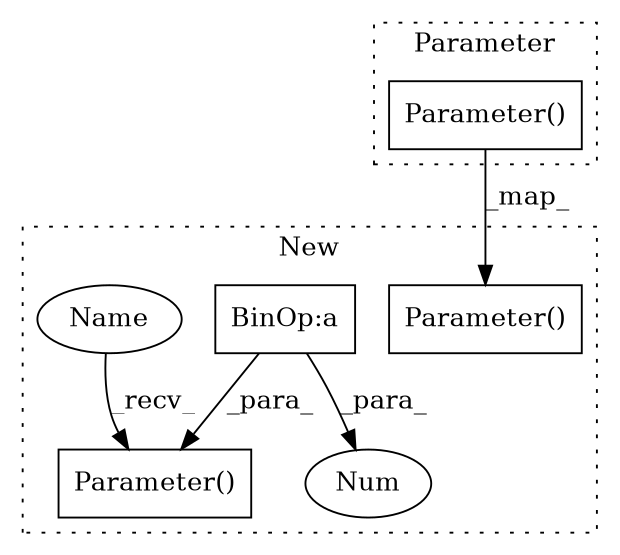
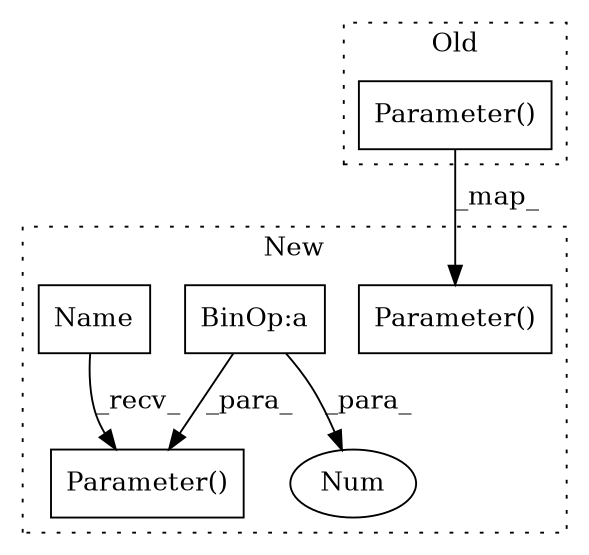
cluster "Parameter": label "Parameter" -> "Old"
node "Name": shape ellipse -> box
